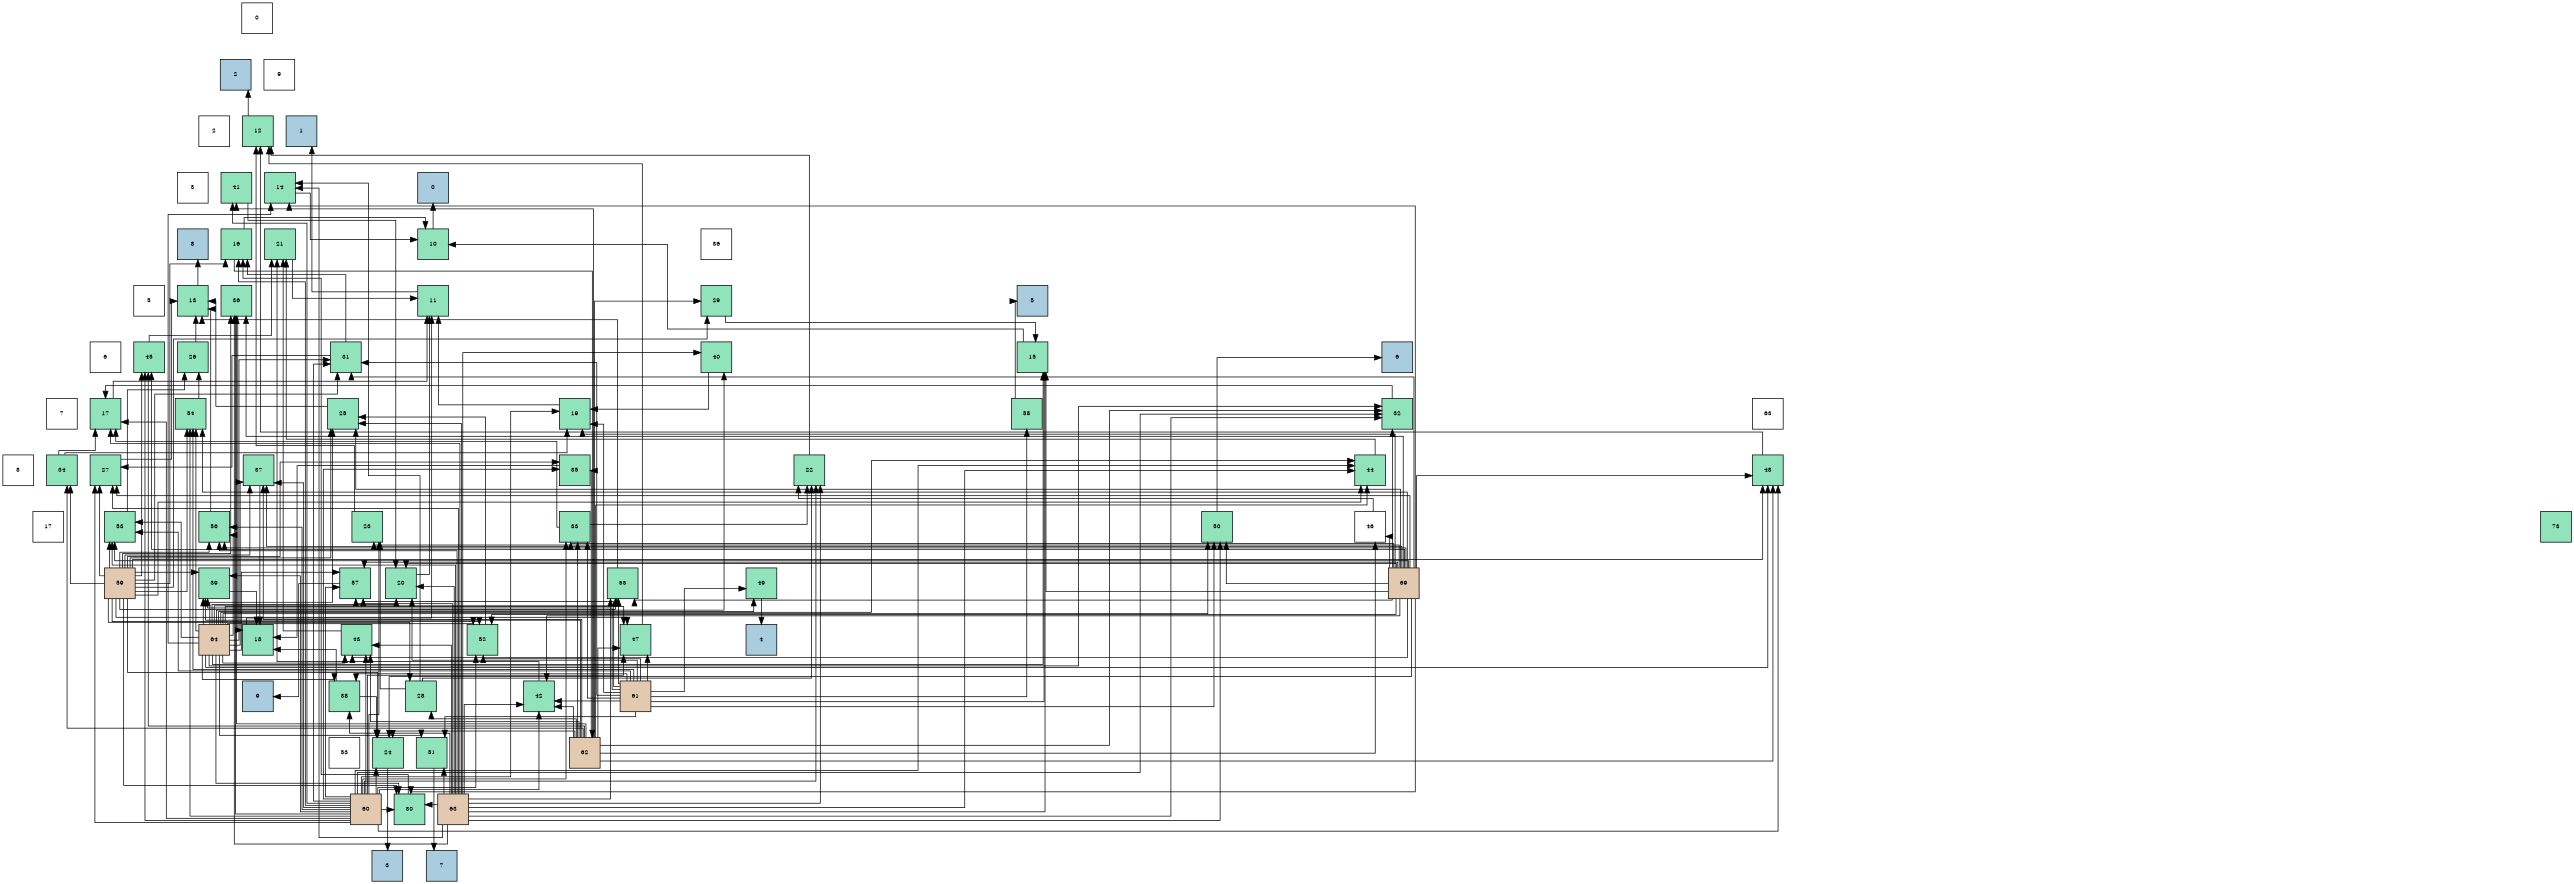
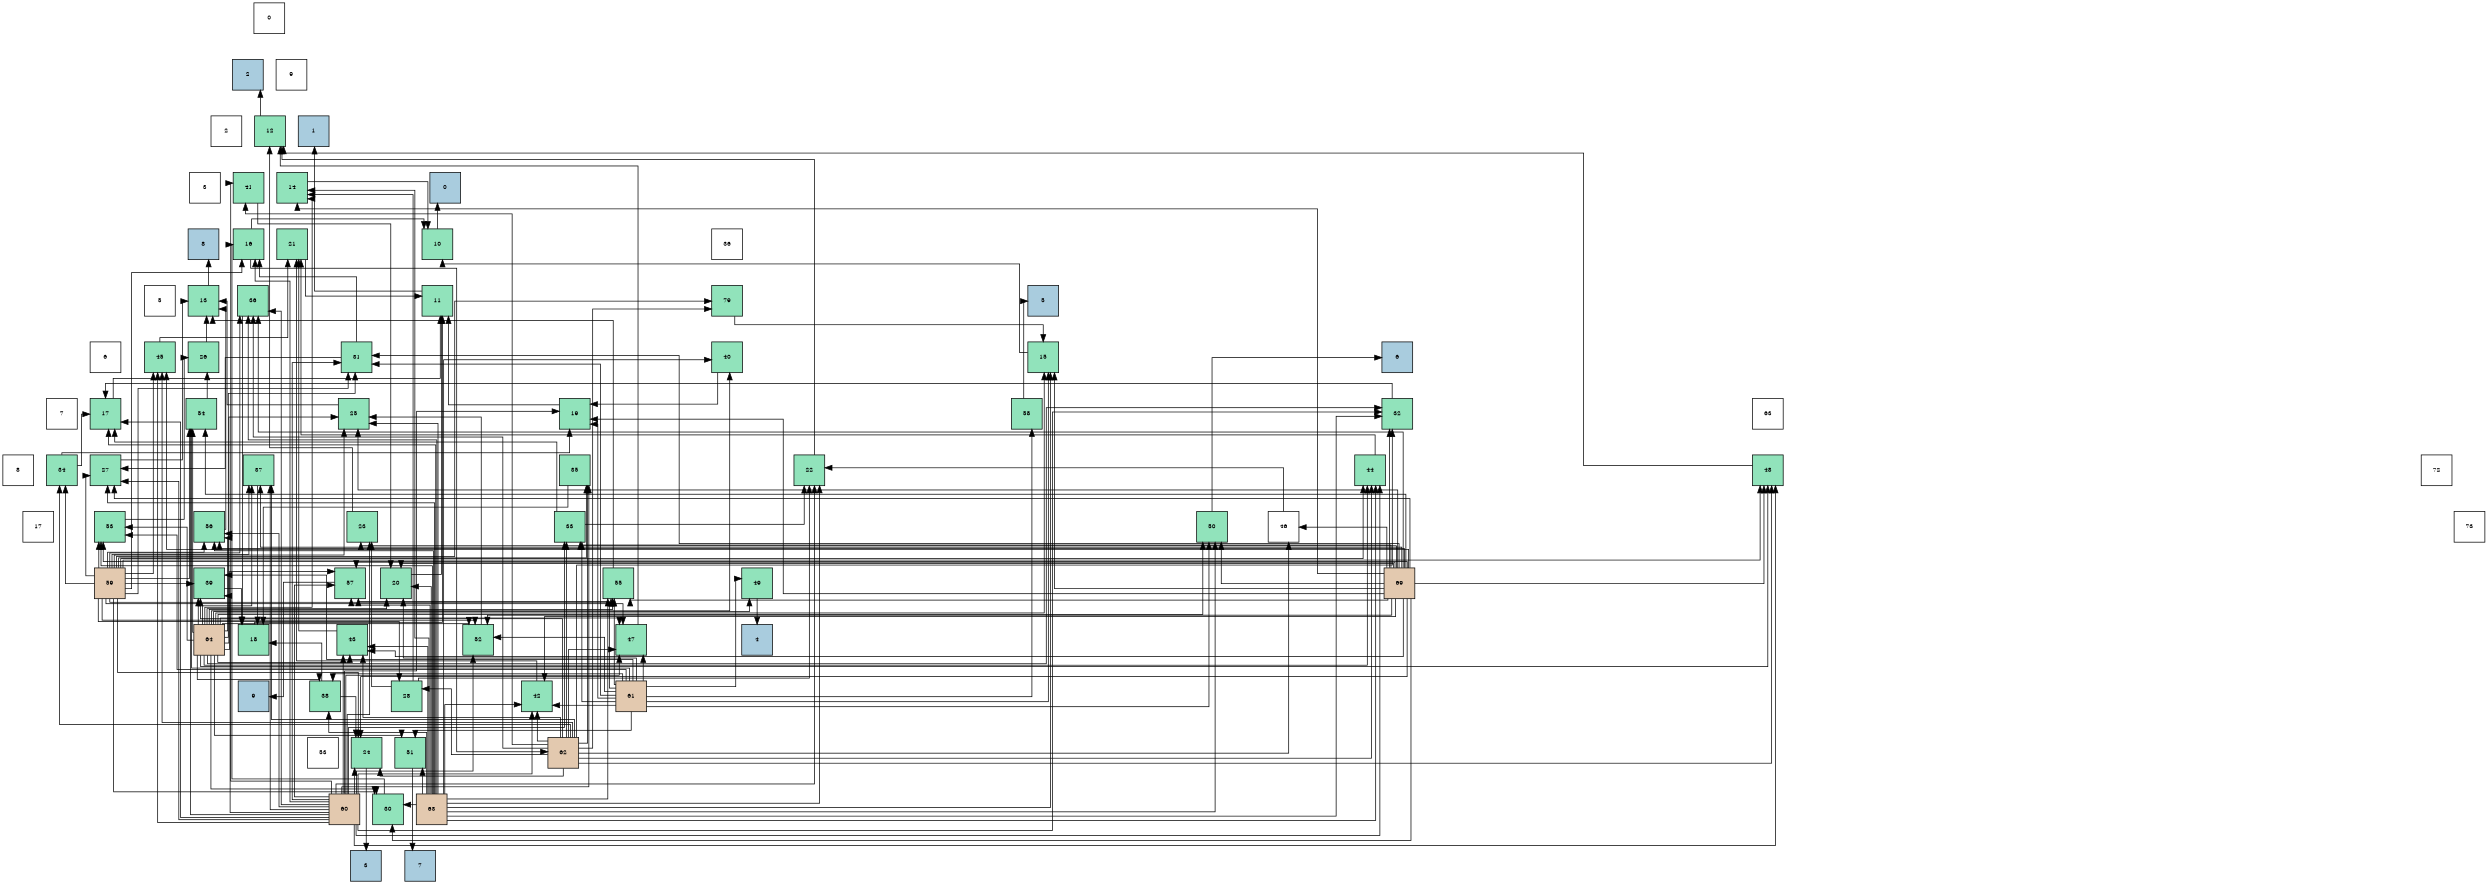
node "29": label "29" -> "79"
node "72": added
node "73": fillcolor #91e3bb -> #ffffff
edge "60" -> "30": removed
